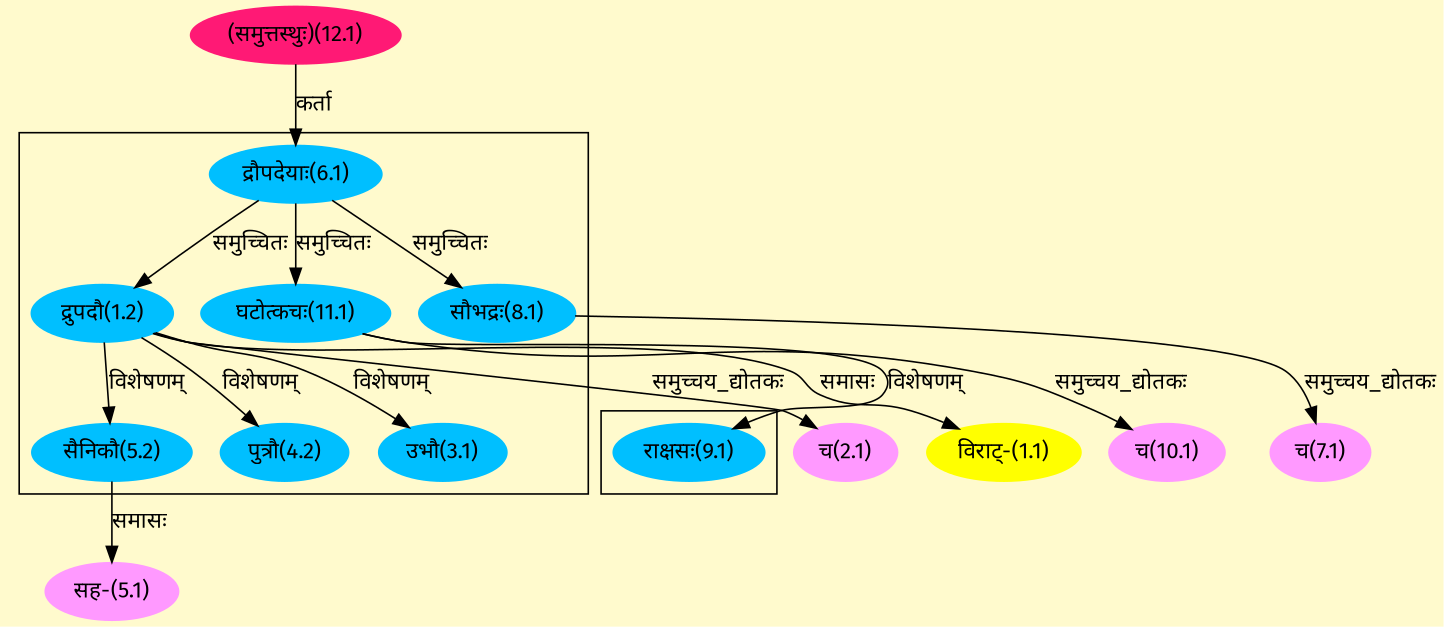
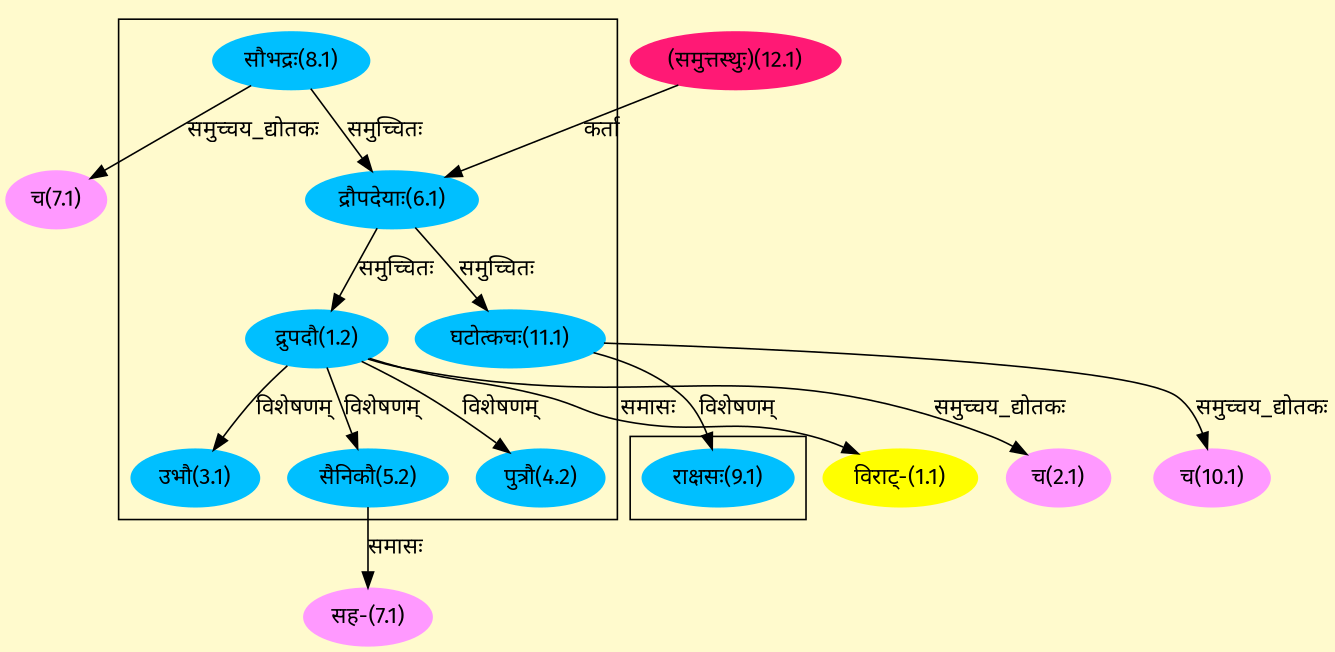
edge "द्रौपदेयाः(6.1)" -> "सौभद्रः(8.1)": reversed
node "सह-(5.1)": label "सह-(5.1)" -> "सह-(7.1)"
